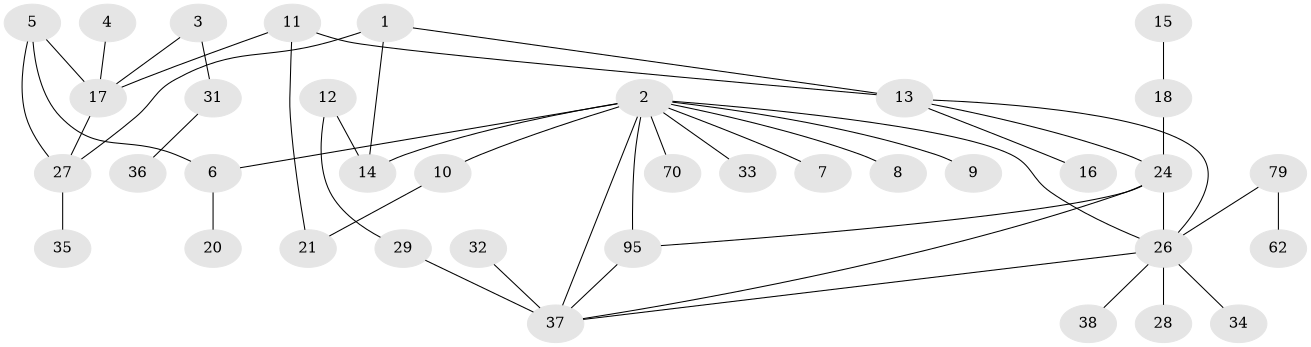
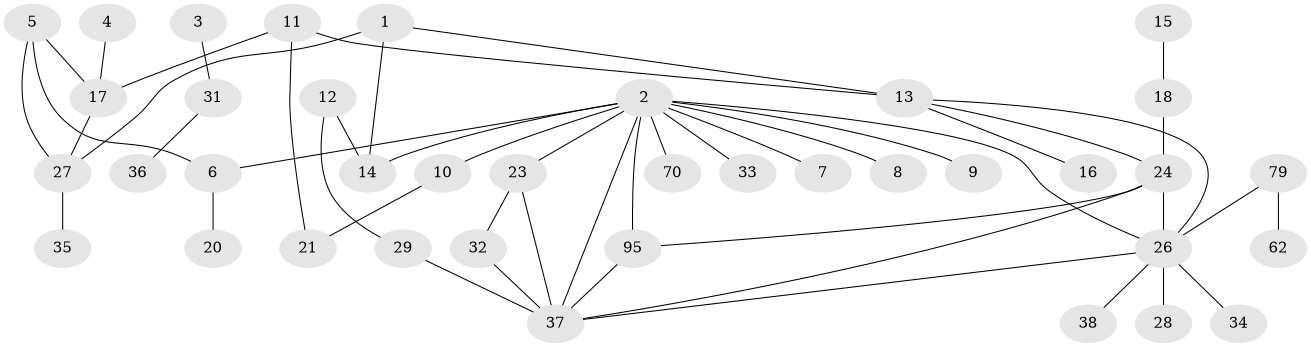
edge "3" -- "17": removed
node "23": added
